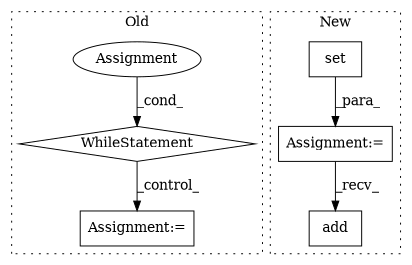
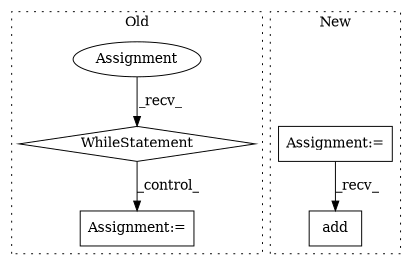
node "set": removed
edge "Assignment" -> "WhileStatement": label "_cond_" -> "_recv_"
